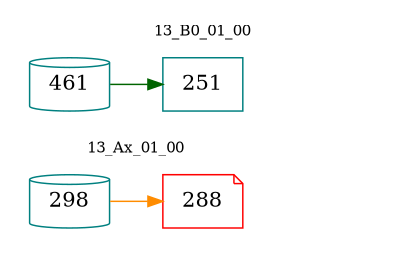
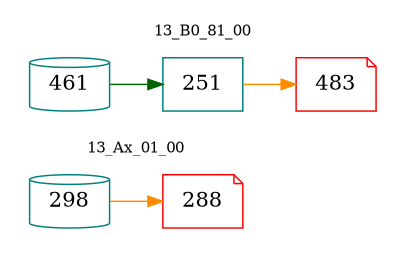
cluster "13_B0_01_00": label "13_B0_01_00" -> "13_B0_81_00"
node "483": added
